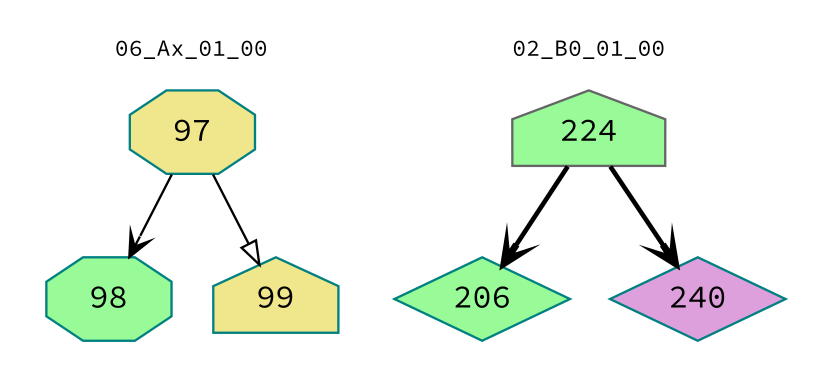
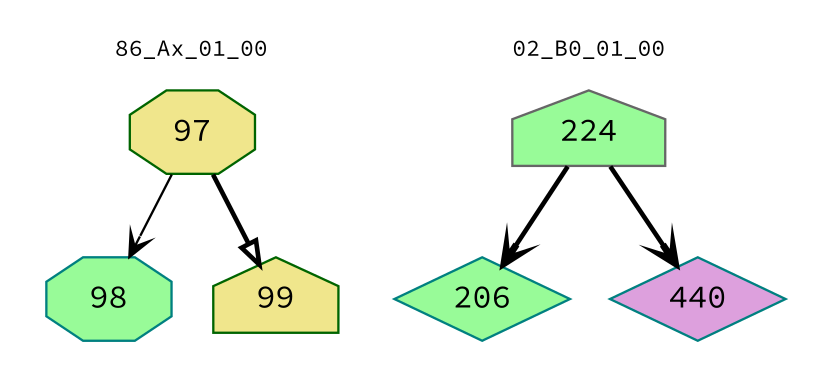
cluster "06_Ax_01_00": label "06_Ax_01_00" -> "86_Ax_01_00"
node "97": color teal -> darkgreen
edge "97" -> "99": style solid -> bold
node "99": color teal -> darkgreen
node "240": label "240" -> "440"
